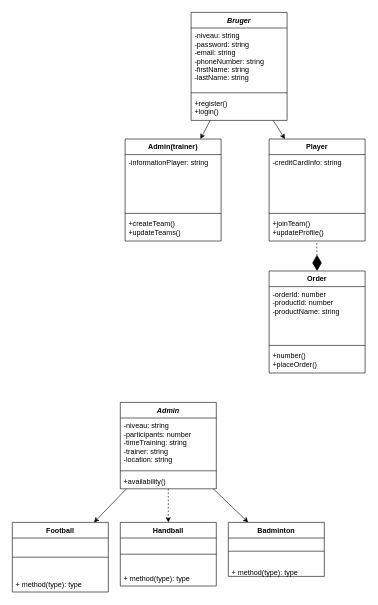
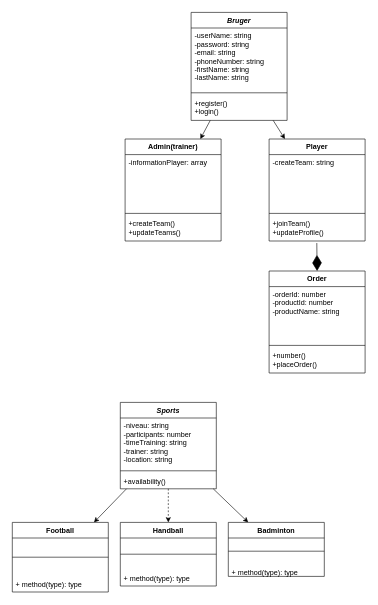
node "-niveau: string -password: string -email: string -phoneNumber: string -firstName: string -lastName: string": label "-niveau: string -password: string -email: string -phoneNumber: string -firstName: string -lastName: string" -> "-userName: string -password: string -email: string -phoneNumber: string -firstName: string -lastName: string"
node "-informationPlayer: string": label "-informationPlayer: string" -> "-informationPlayer: array"
node "-creditCardInfo: string": label "-creditCardInfo: string" -> "-createTeam: string"
edge "+joinTeam() +updateProfile()" -> "Order": style dashed -> solid
node "Admin": label "Admin" -> "Sports"
